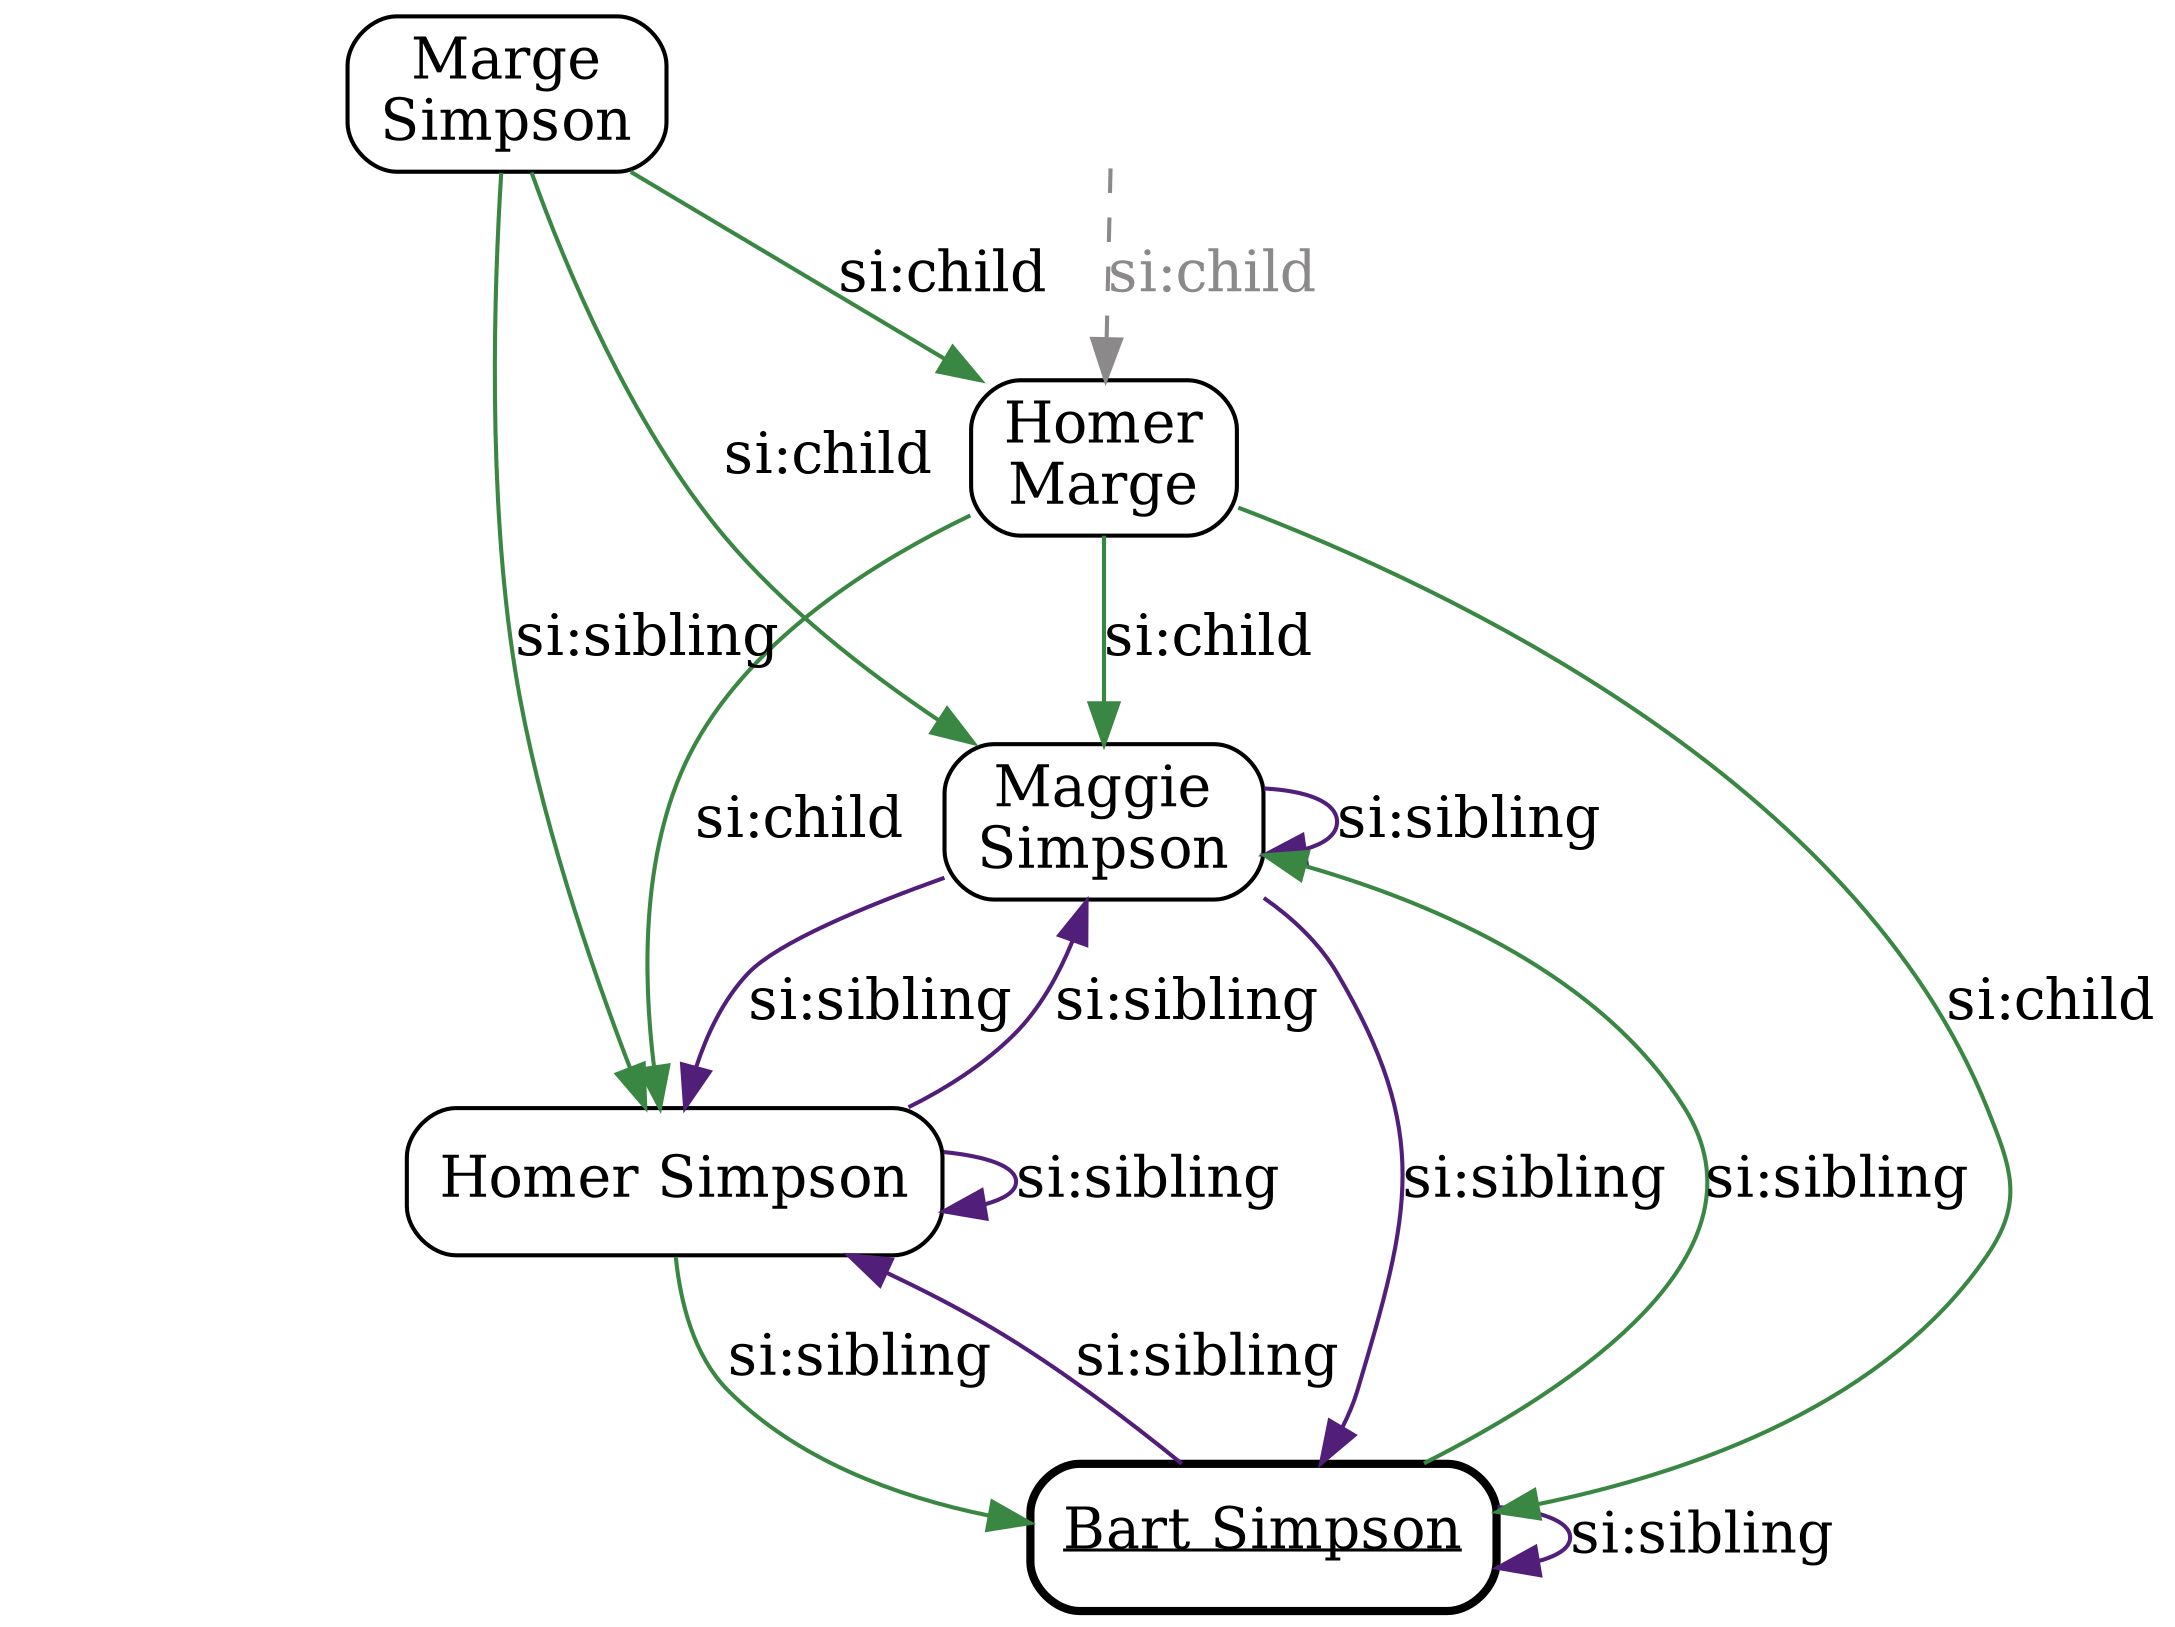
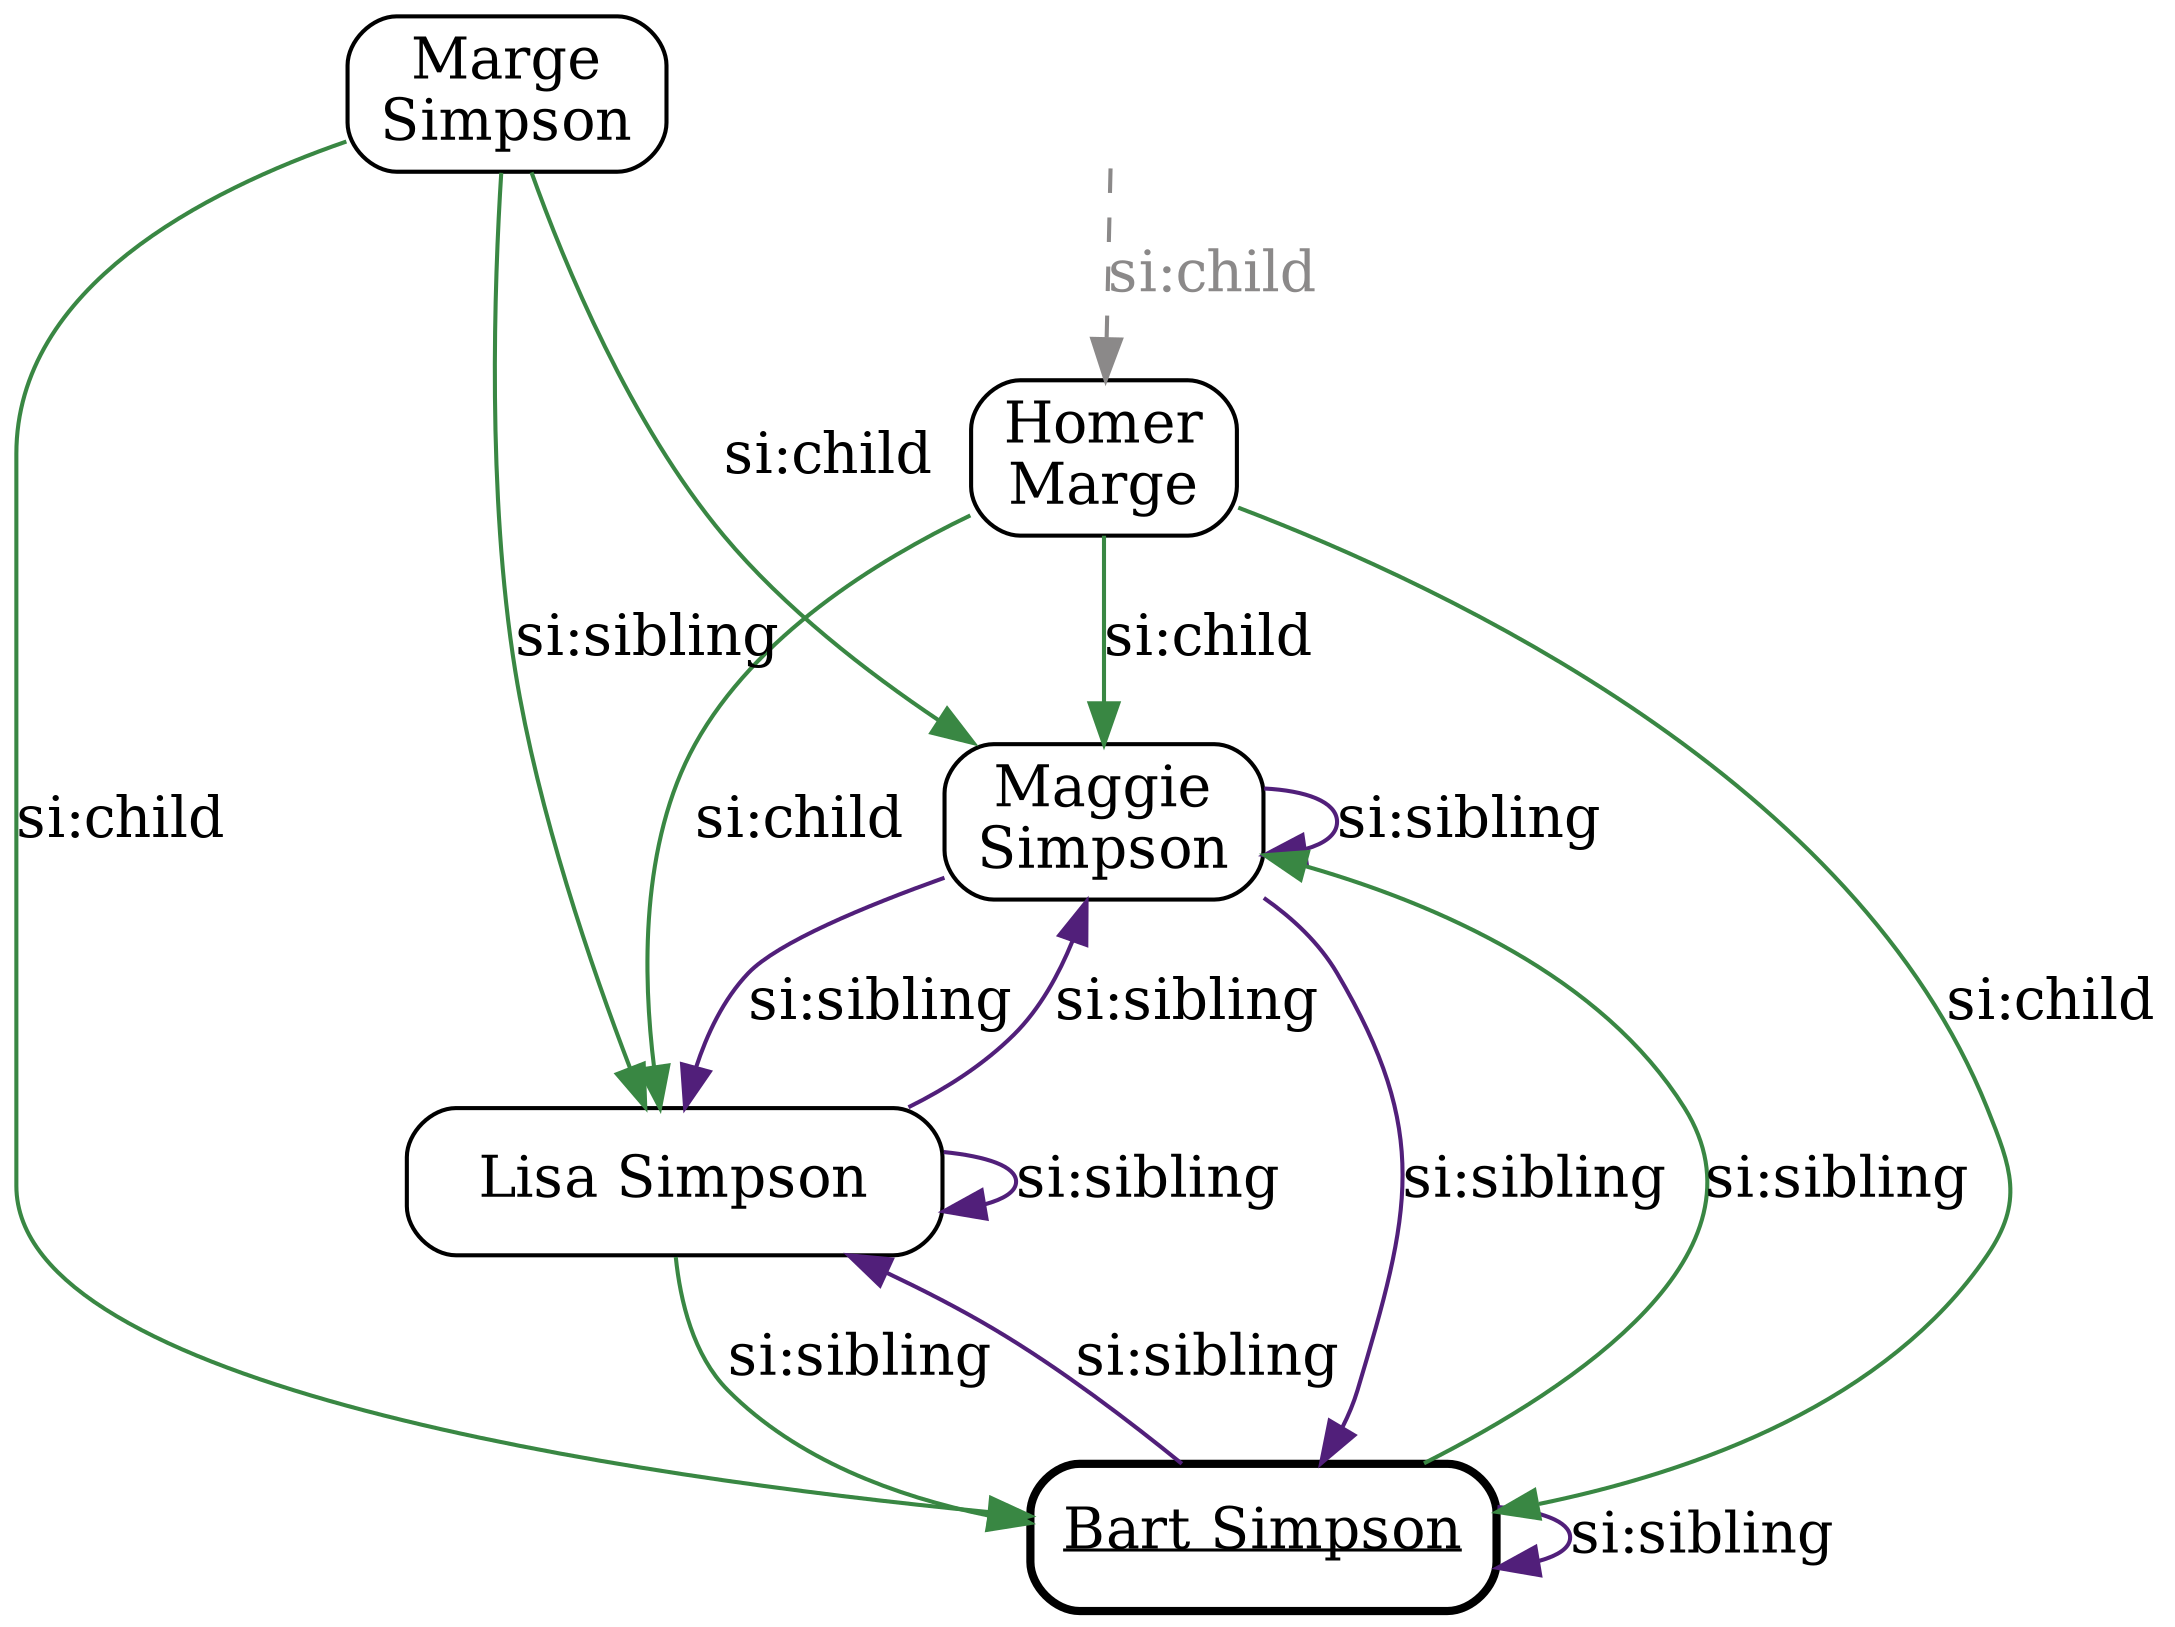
edge "Marge Simpson" -> "Homer Marge": now "Marge Simpson" -> "Bart Simpson"
node "Homer Simpson": label "Homer Simpson" -> "Lisa Simpson"
